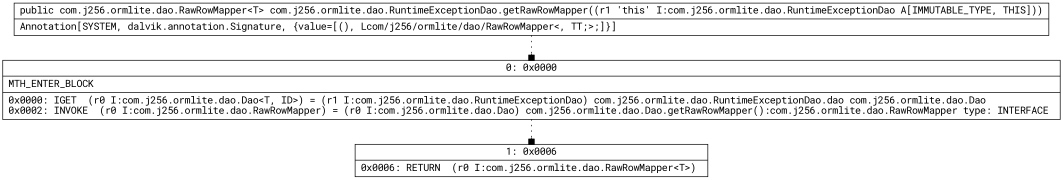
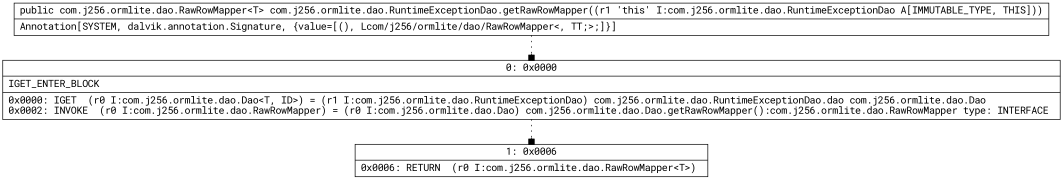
node "0: 0x0000": text "MTH_ENTER_BLOCK" -> "IGET_ENTER_BLOCK"
